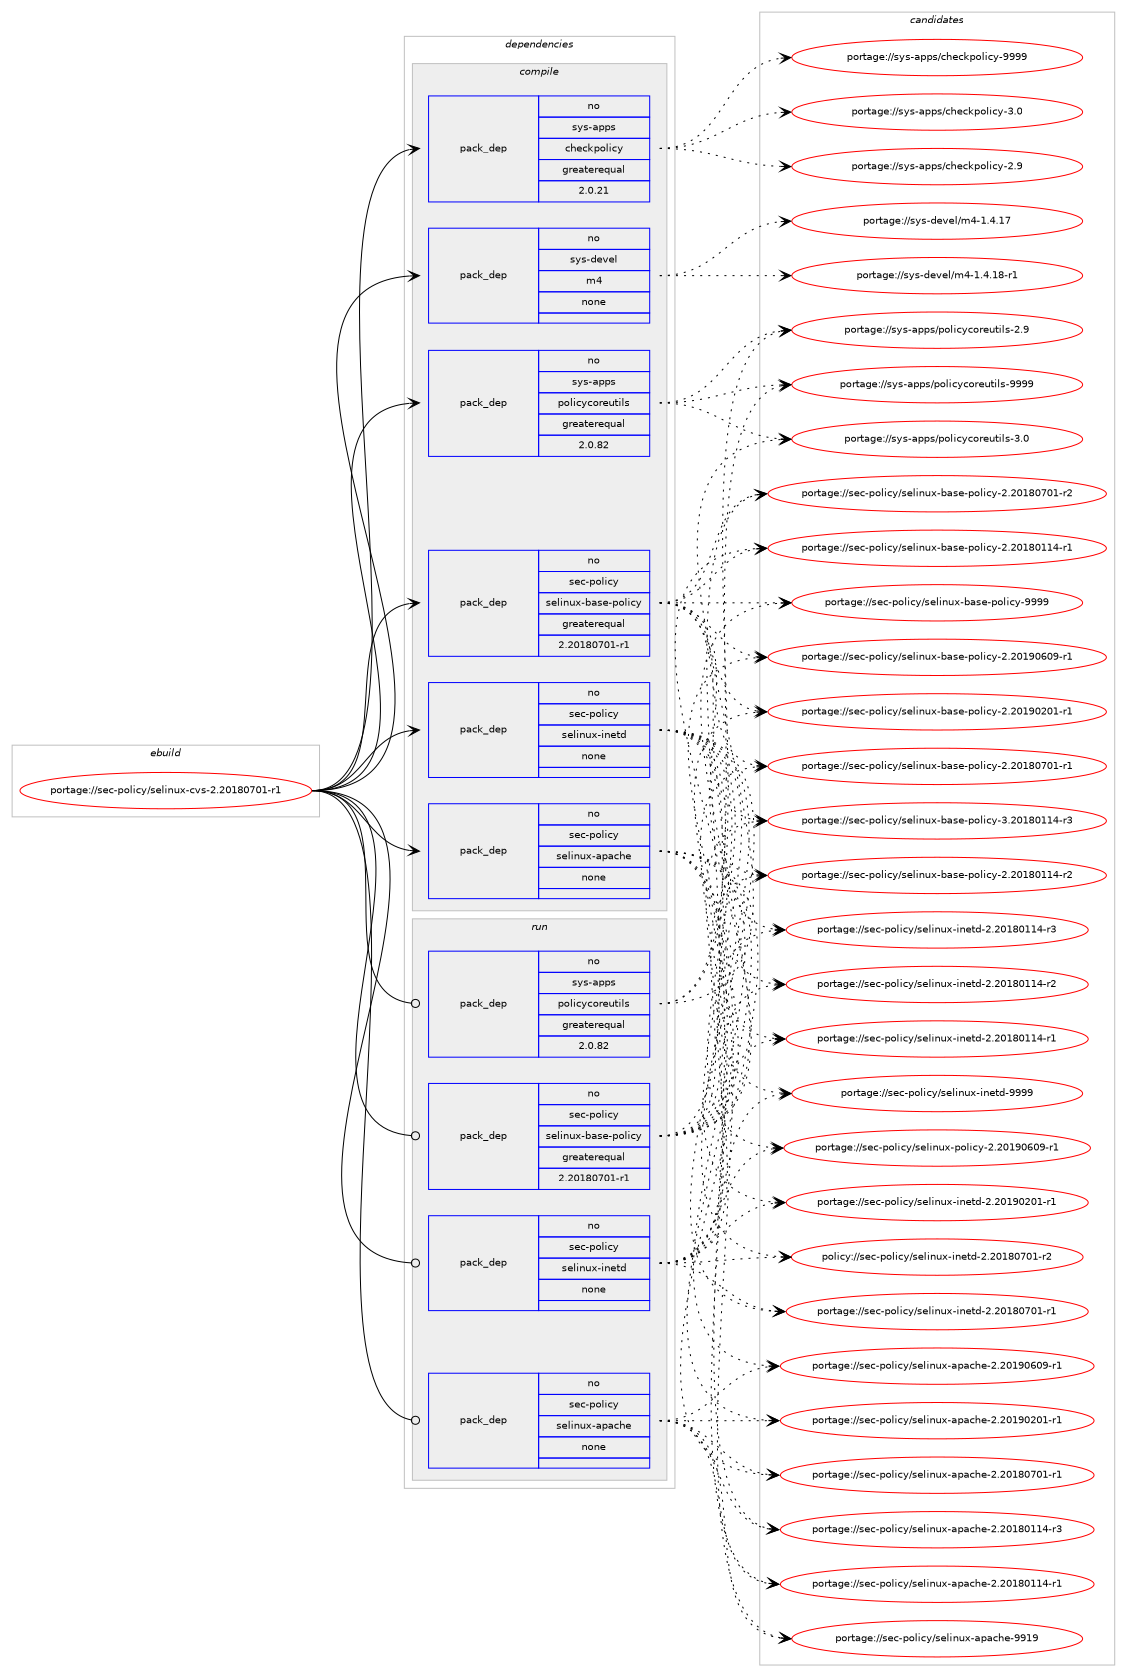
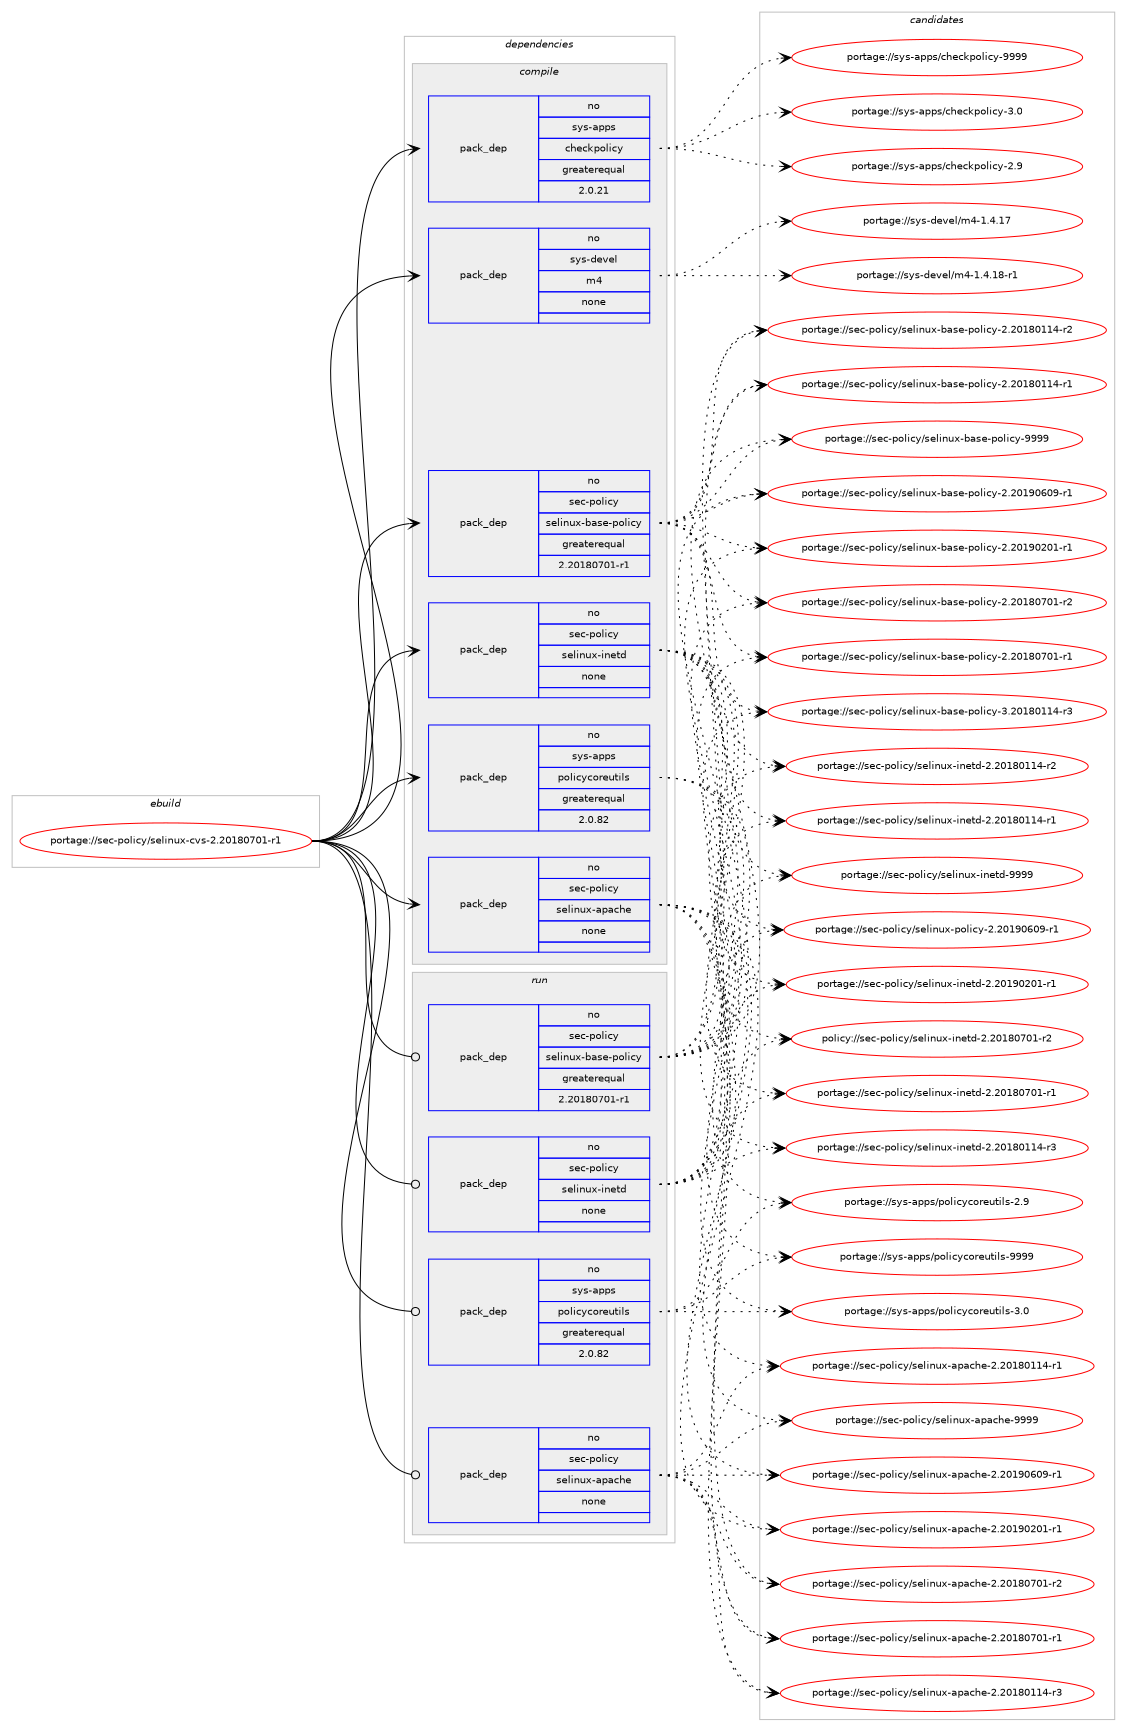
node "portage://sec-policy/selinux-apache-2.20180701-r2": added
node "portage://sec-policy/selinux-apache-9919": label "portage://sec-policy/selinux-apache-9919" -> "portage://sec-policy/selinux-apache-9999"
